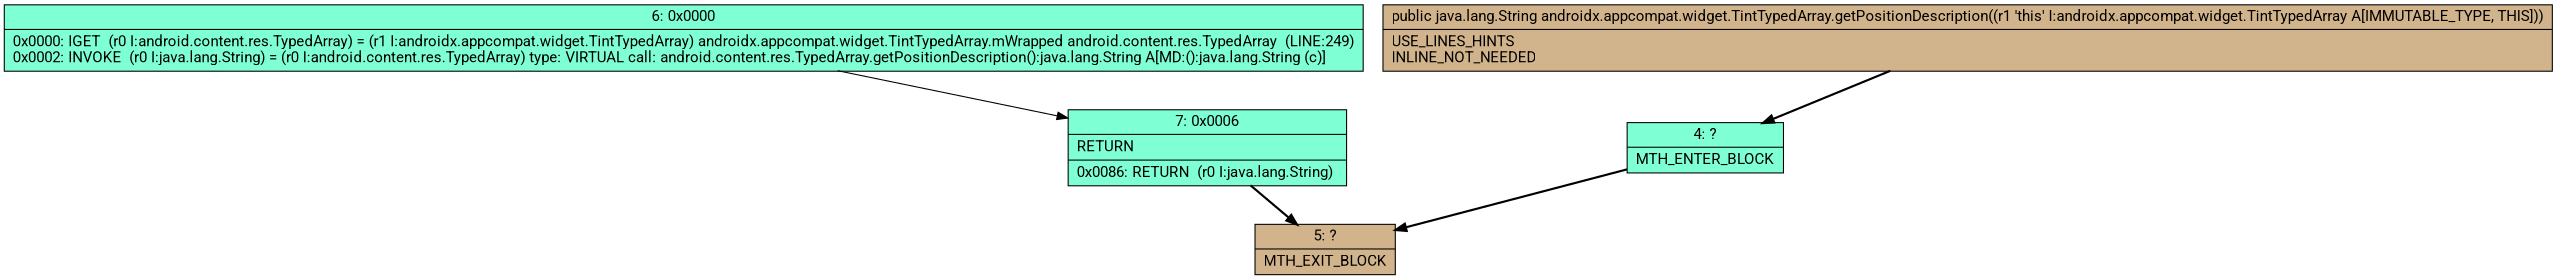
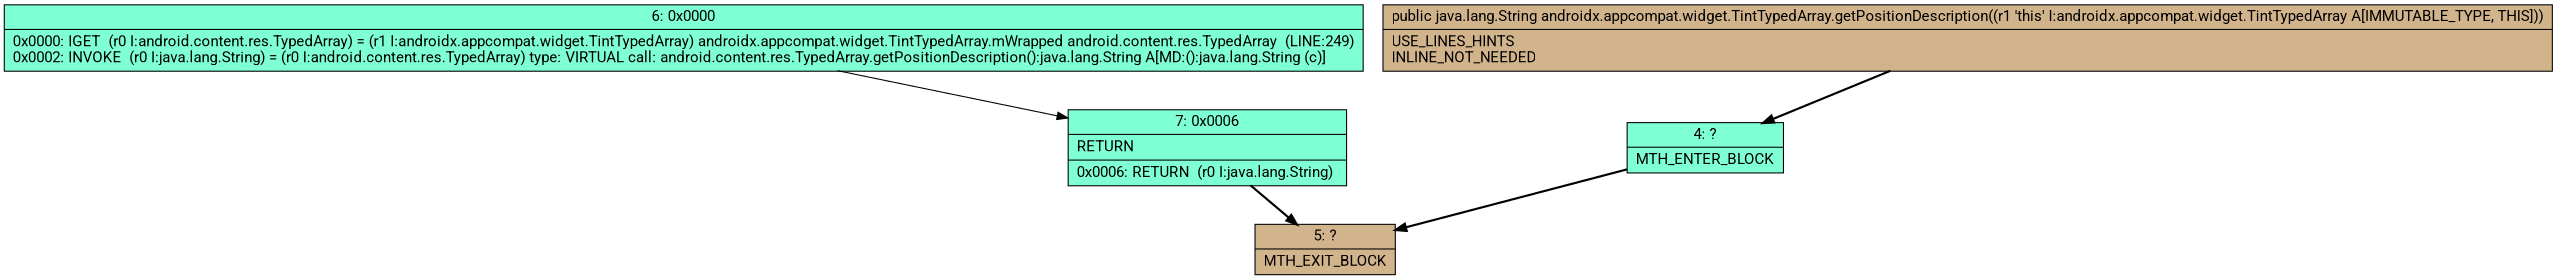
node "7: 0x0006": text "0x0086: RETURN  (r0 I:java.lang.String)" -> "0x0006: RETURN  (r0 I:java.lang.String)"
